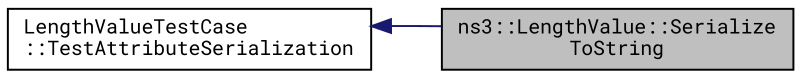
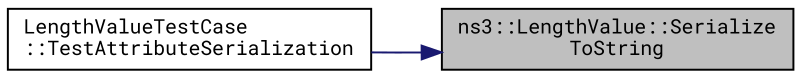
edge "ns3::LengthValue::Serialize ToString" -> "LengthValueTestCase ::TestAttributeSerialization": reversed
